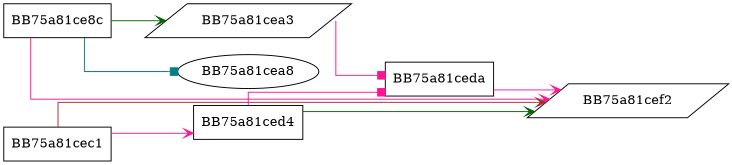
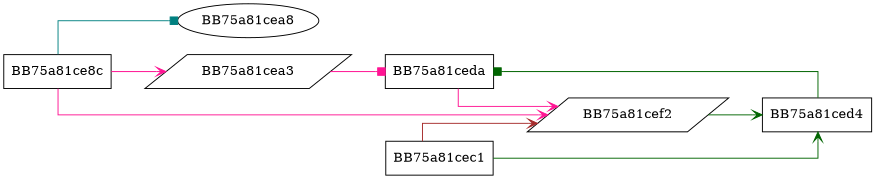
edge "BB75a81ce8c" -> "BB75a81cea3": color darkgreen -> deeppink
edge "BB75a81ced4" -> "BB75a81ceda": color deeppink -> darkgreen
edge "BB75a81ced4" -> "BB75a81cef2": reversed
edge "BB75a81cec1" -> "BB75a81ced4": color deeppink -> darkgreen
